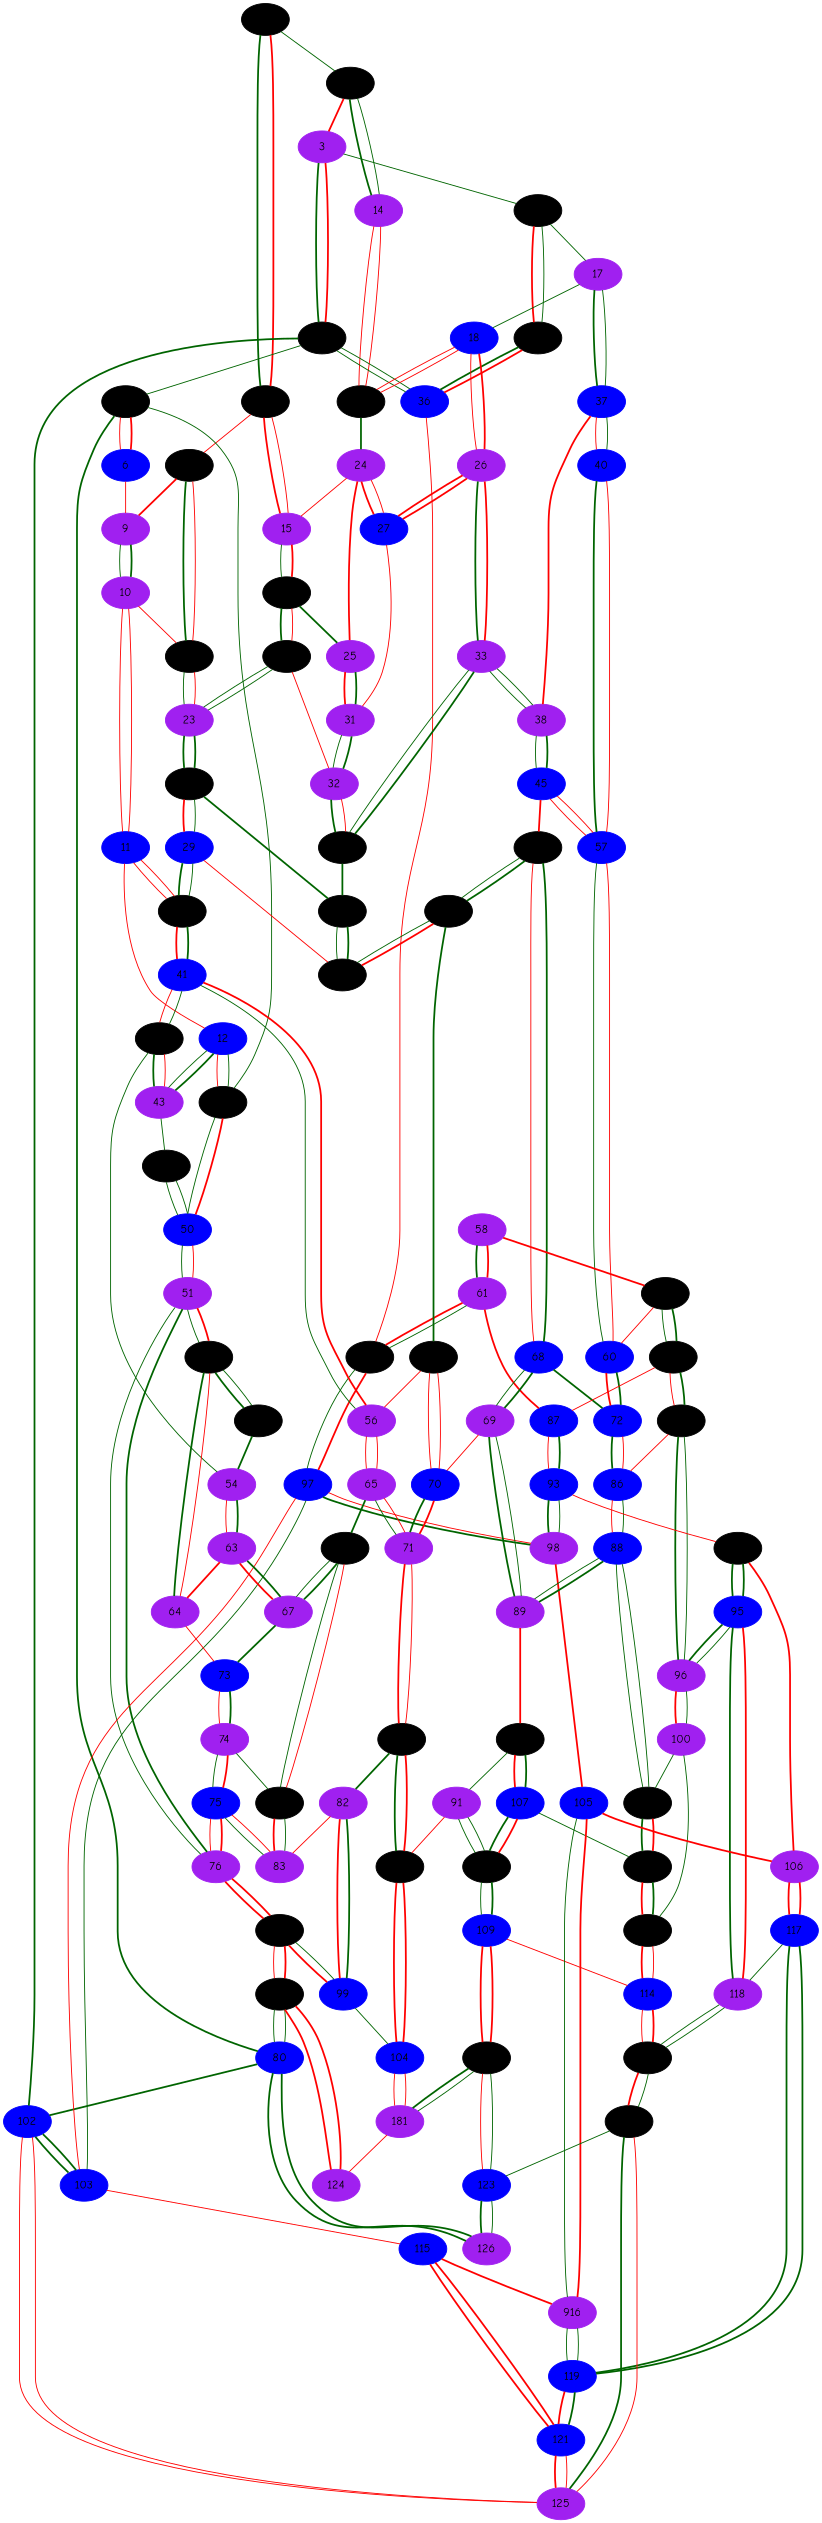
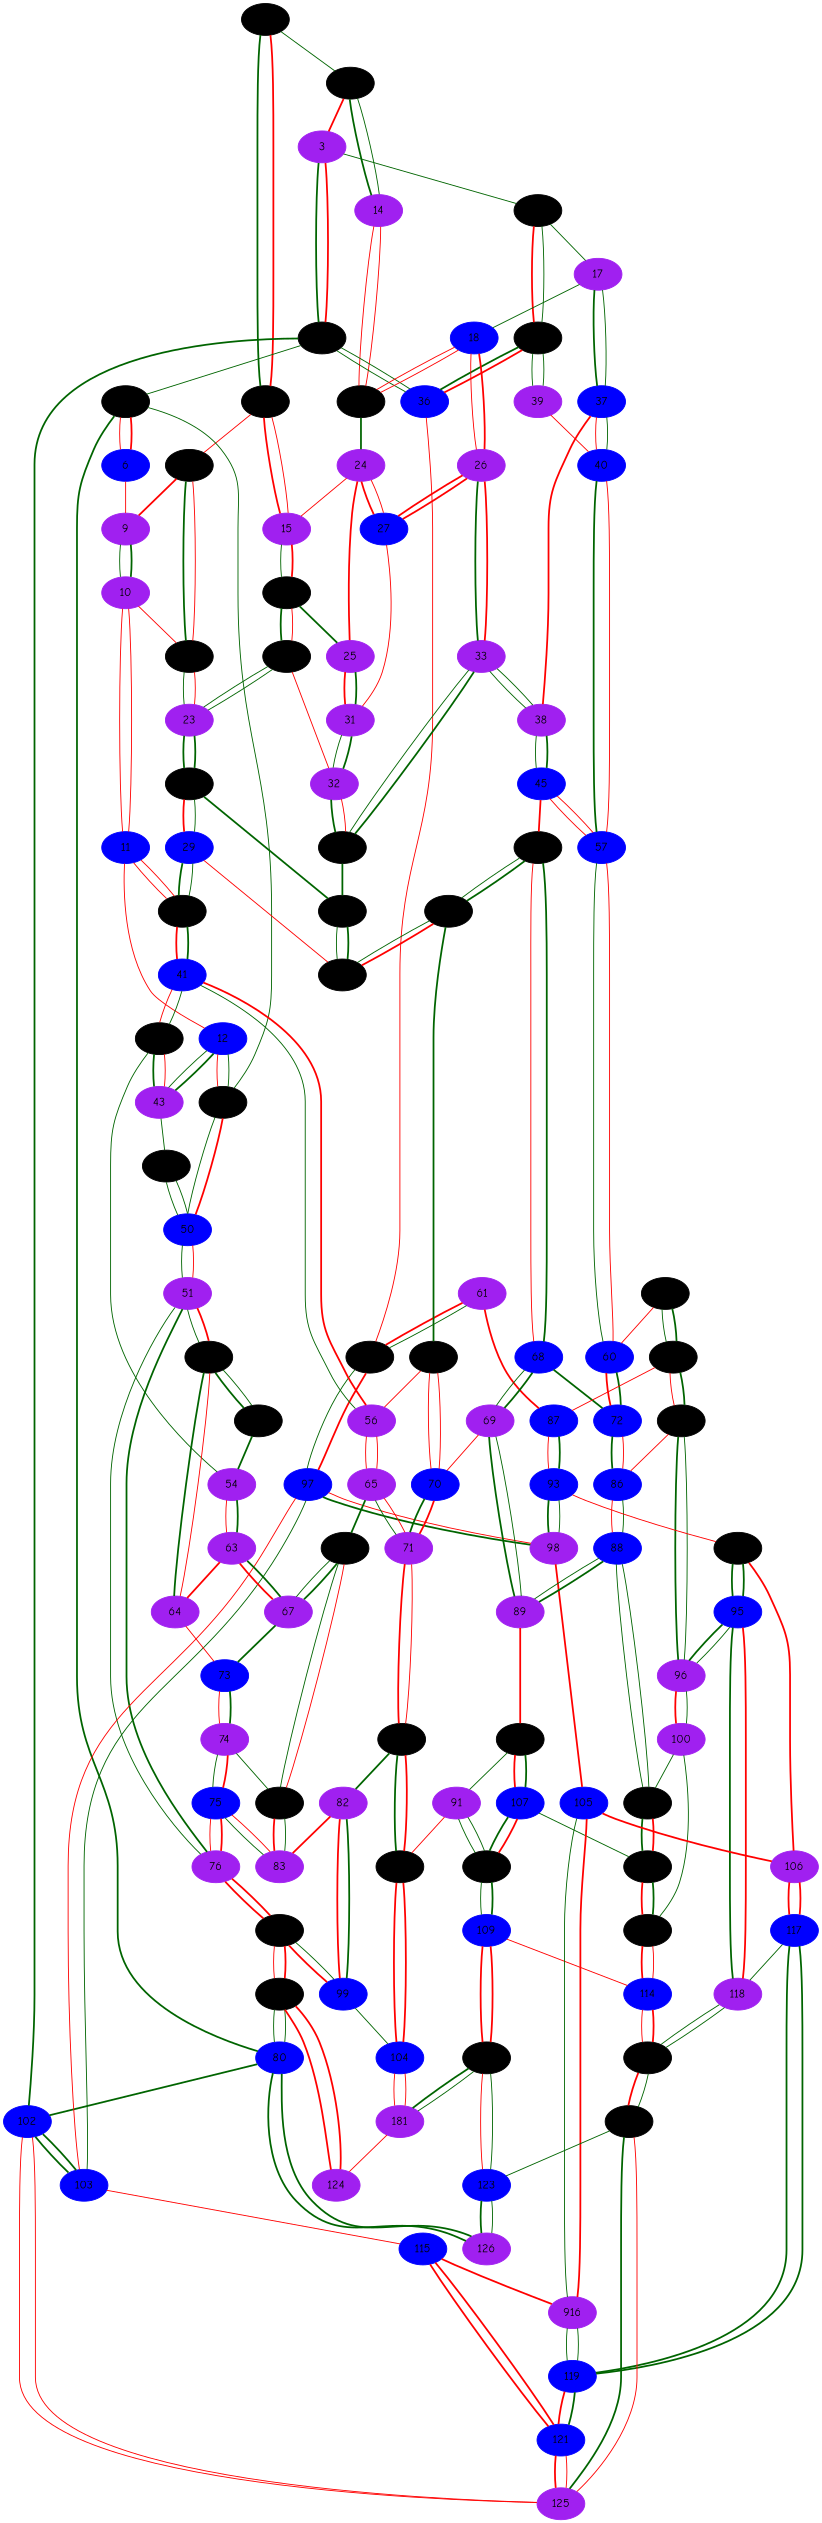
node "39": added
node "58": removed
edge "82" -- "83": style solid -> bold
